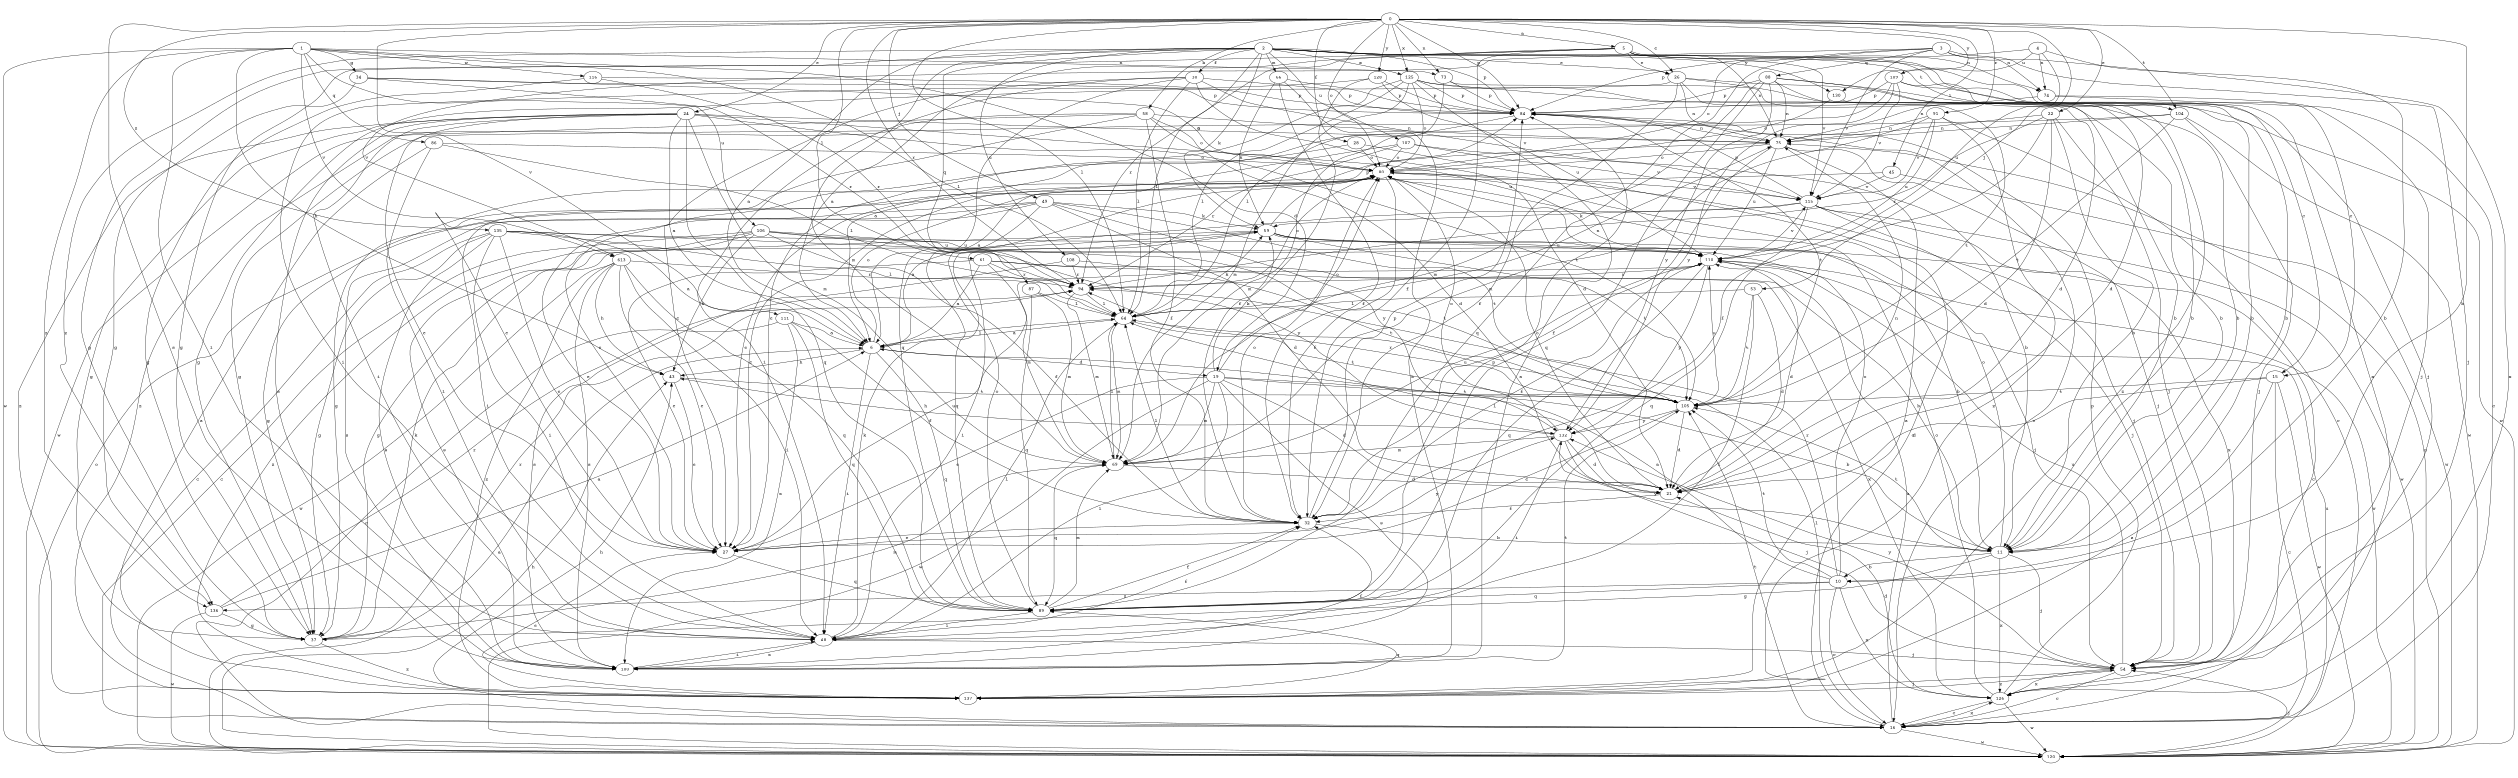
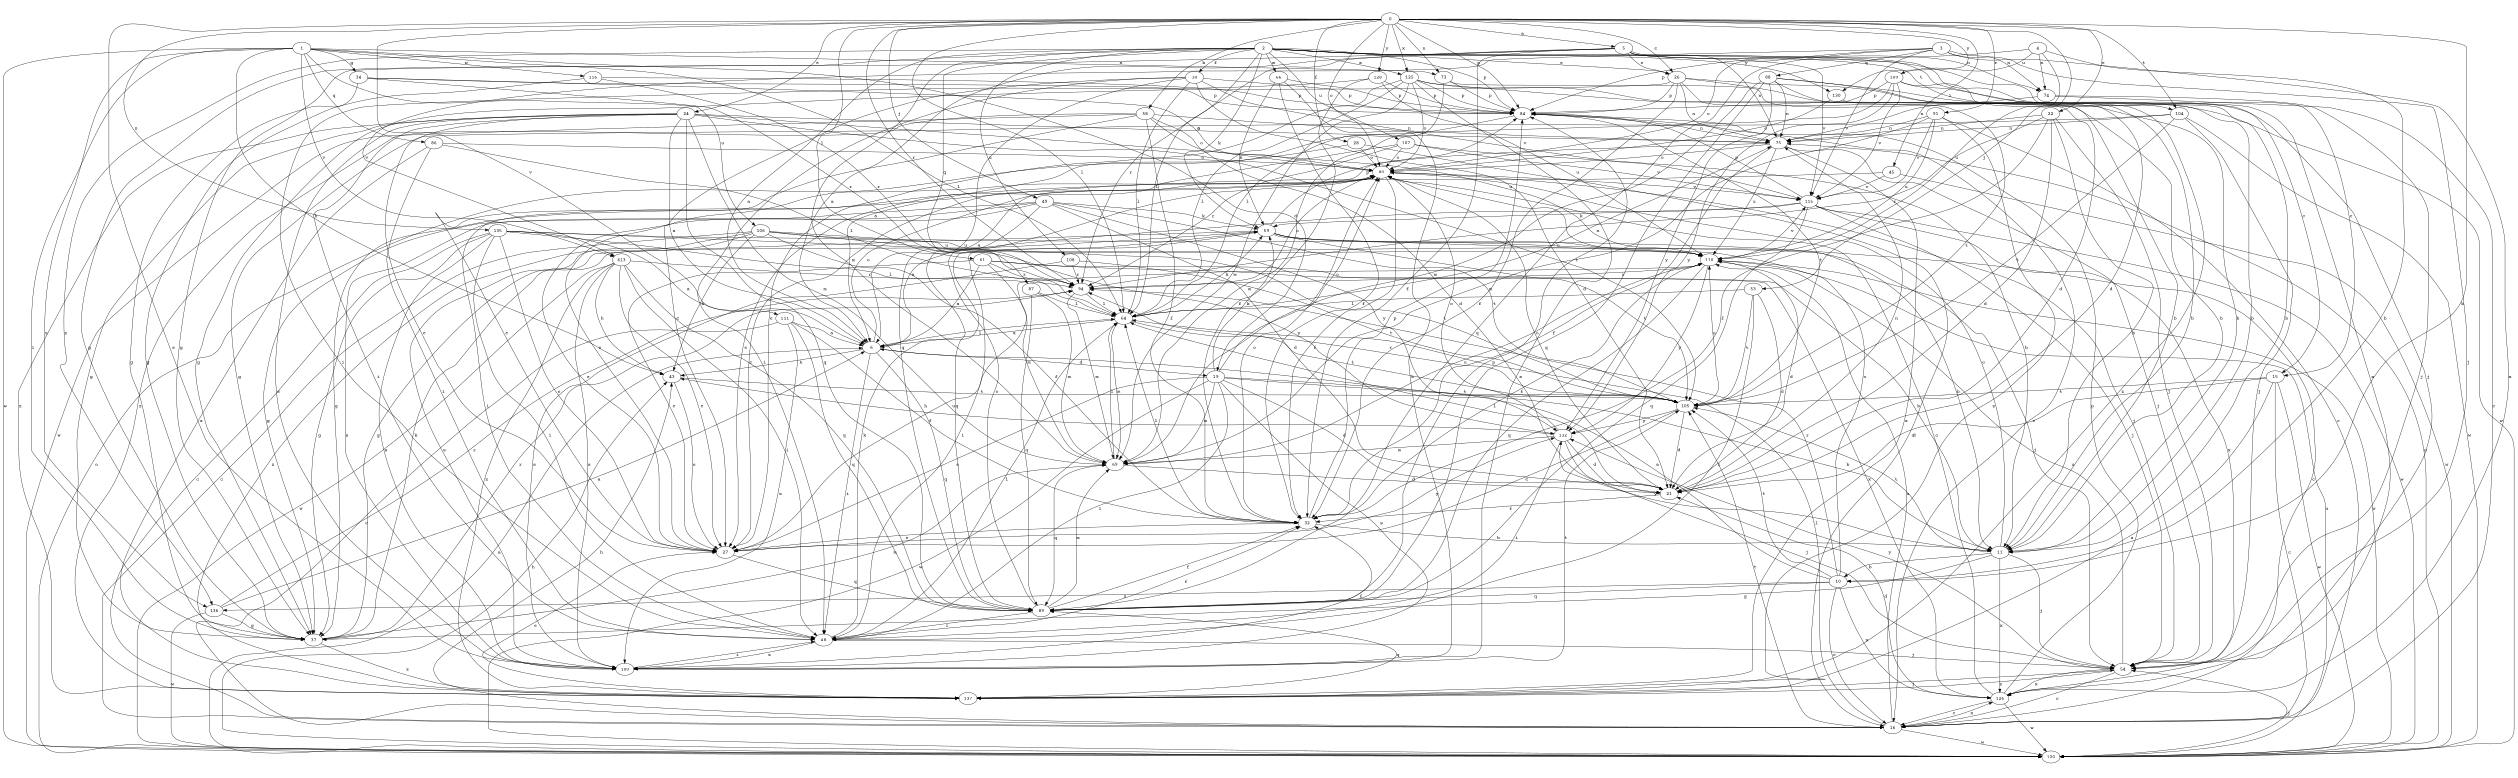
edge "88" -> "84": now "26" -> "84"
edge "34" -> "136": now "34" -> "37"
edge "1" -> "48": now "1" -> "37"
